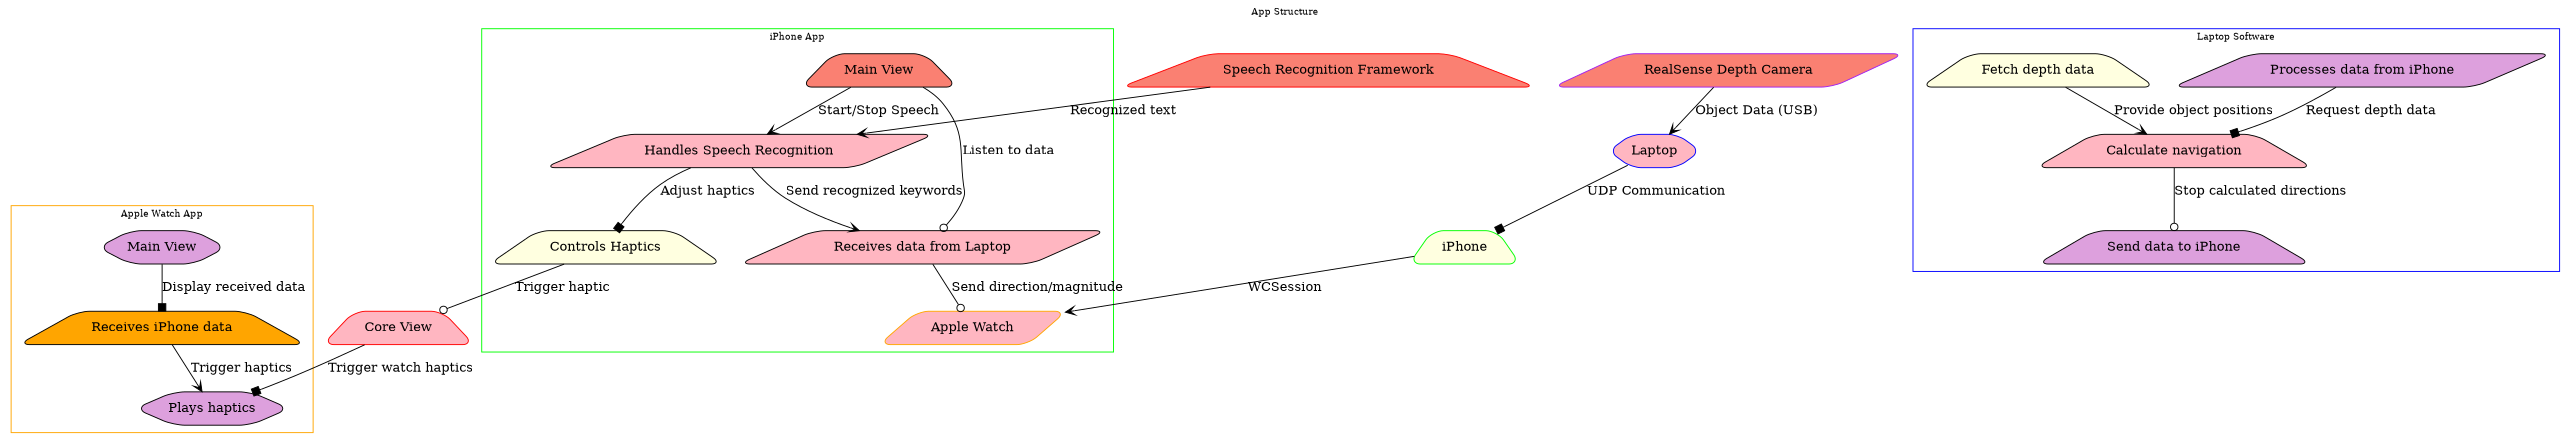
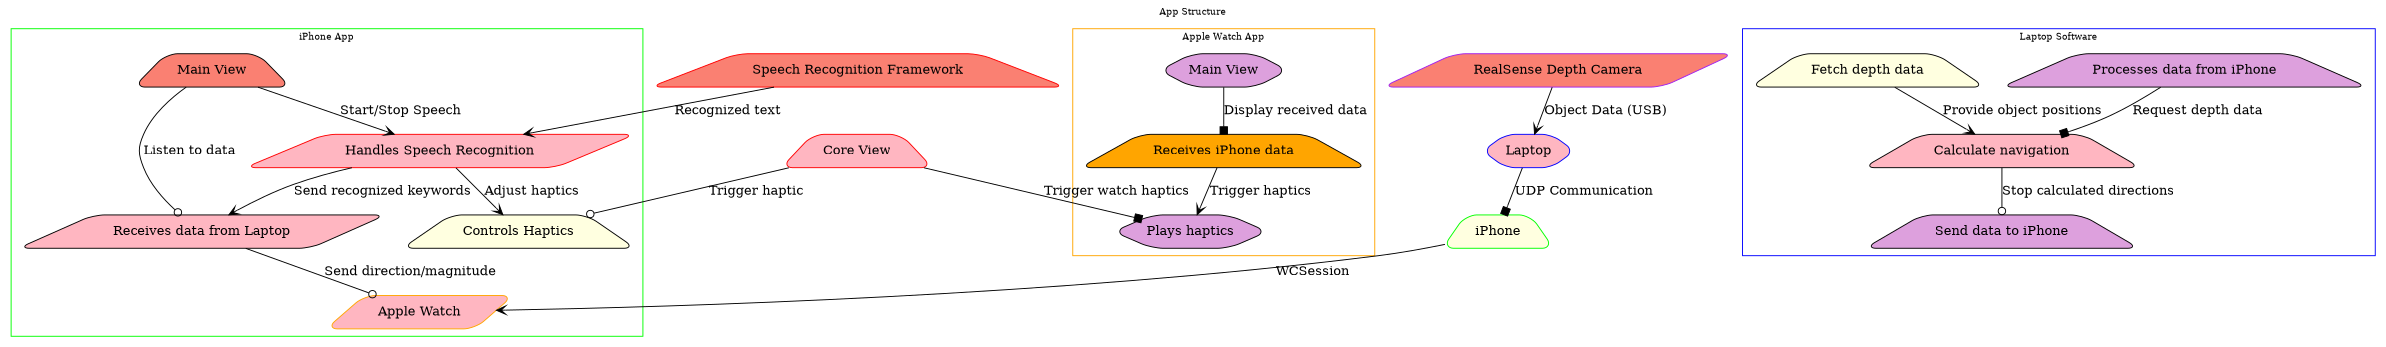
node "Processes data from iPhone": shape parallelogram -> trapezium
node "Handles Speech Recognition": color black -> red
edge "Handles Speech Recognition" -> "Controls Haptics": arrowhead box -> vee
edge "Controls Haptics" -> "Core View": reversed
